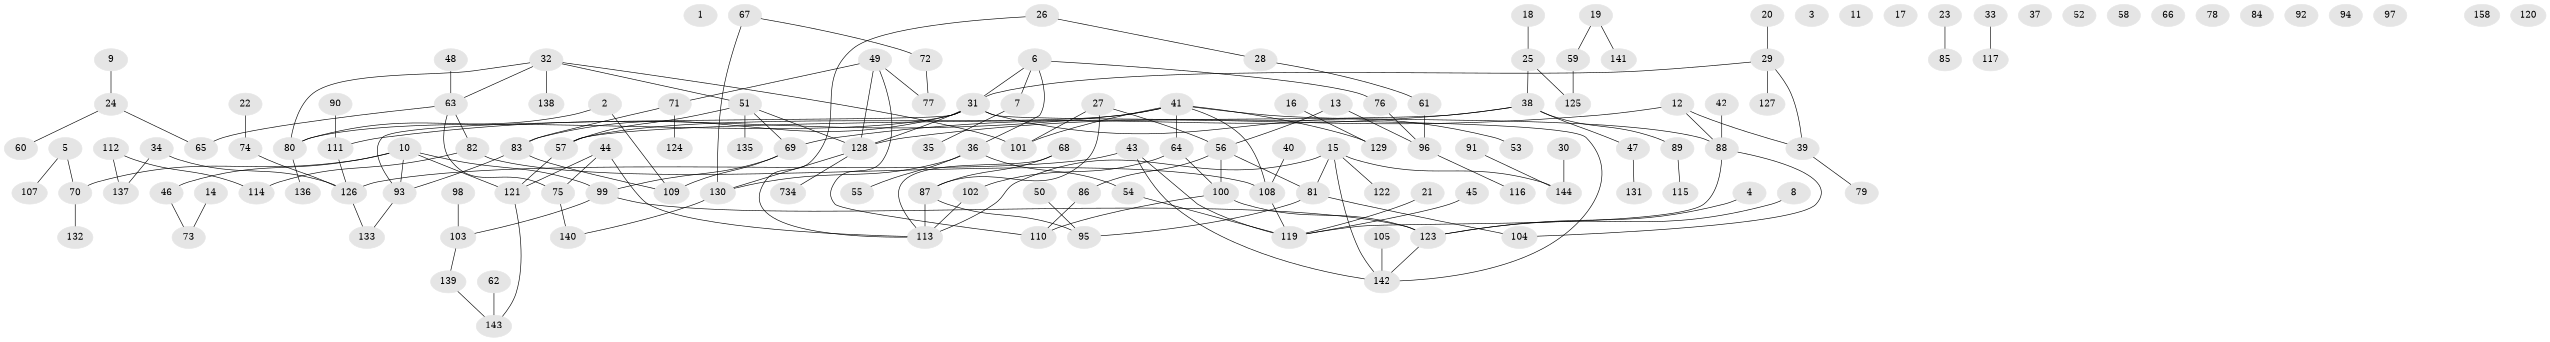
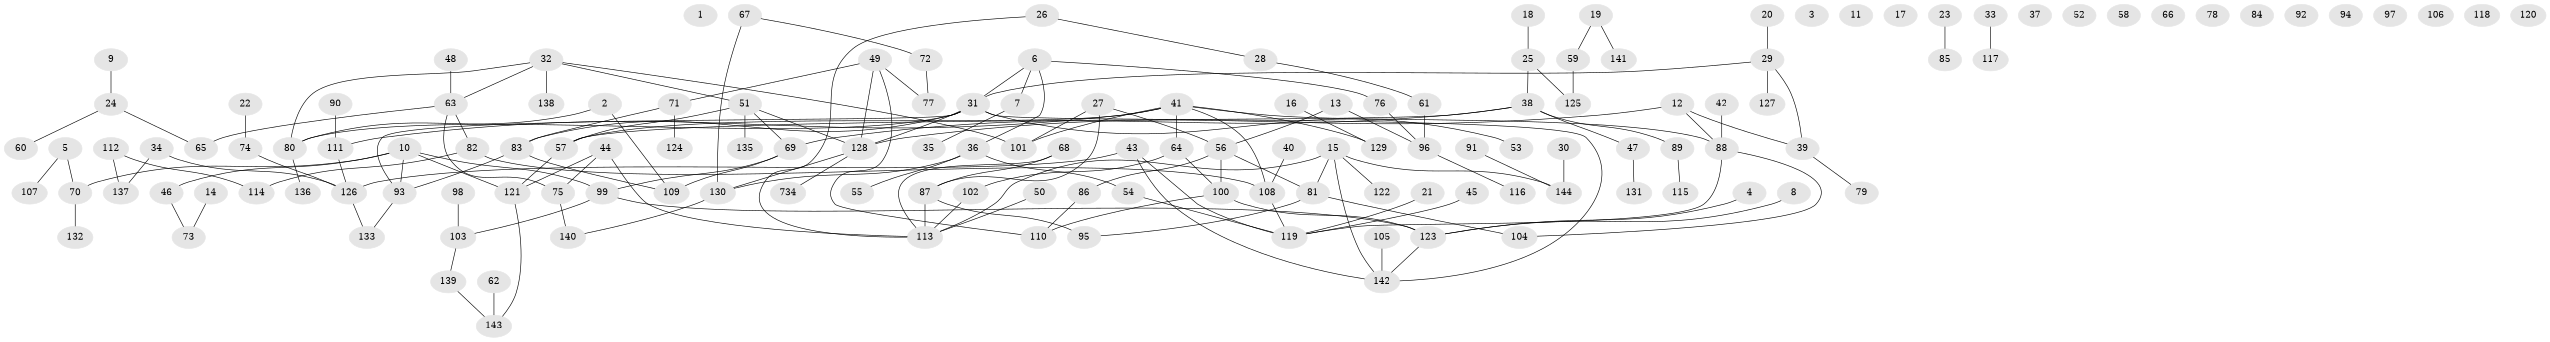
node "106": added
node "158": label "158" -> "118"
edge "50" -- "95": now "50" -- "113"
